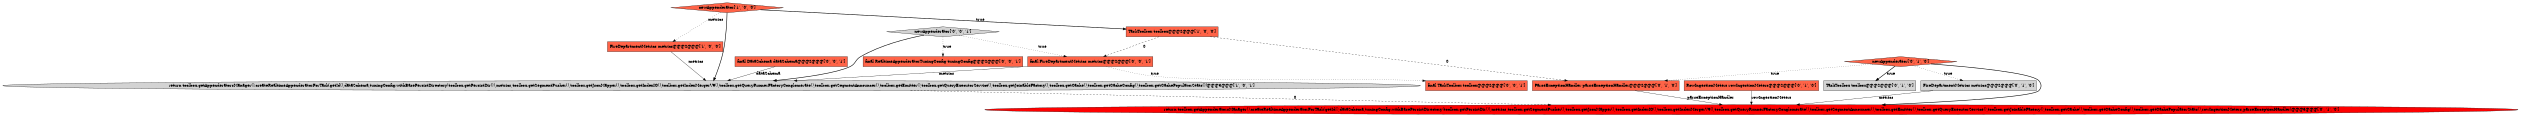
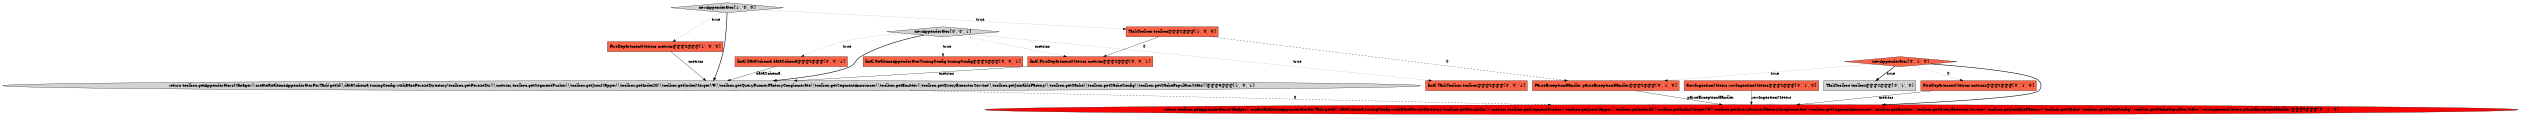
node "newAppenderator['1', '0', '0']": fillcolor tomato -> lightgray
edge "newAppenderator['1', '0', '0']" -> "TaskToolbox toolbox@@@2@@@['1', '0', '0']": style bold -> dotted
edge "newAppenderator['1', '0', '0']" -> "FireDepartmentMetrics metrics@@@2@@@['1', '0', '0']": label "metrics" -> "true"
edge "newAppenderator['0', '0', '1']" -> "final DataSchema dataSchema@@@2@@@['0', '0', '1']": added, label "true"
edge "TaskToolbox toolbox@@@2@@@['1', '0', '0']" -> "final FireDepartmentMetrics metrics@@@2@@@['0', '0', '1']": style dashed -> solid
edge "newAppenderator['0', '0', '1']" -> "final FireDepartmentMetrics metrics@@@2@@@['0', '0', '1']": label "true" -> "metrics"
edge "newAppenderator['0', '1', '0']" -> "FireDepartmentMetrics metrics@@@2@@@['0', '1', '0']": label "true" -> "0"
edge "final FireDepartmentMetrics metrics@@@2@@@['0', '0', '1']" -> "final TaskToolbox toolbox@@@2@@@['0', '0', '1']": now "newAppenderator['0', '0', '1']" -> "final TaskToolbox toolbox@@@2@@@['0', '0', '1']"
node "FireDepartmentMetrics metrics@@@2@@@['0', '1', '0']": fillcolor lightgray -> tomato
